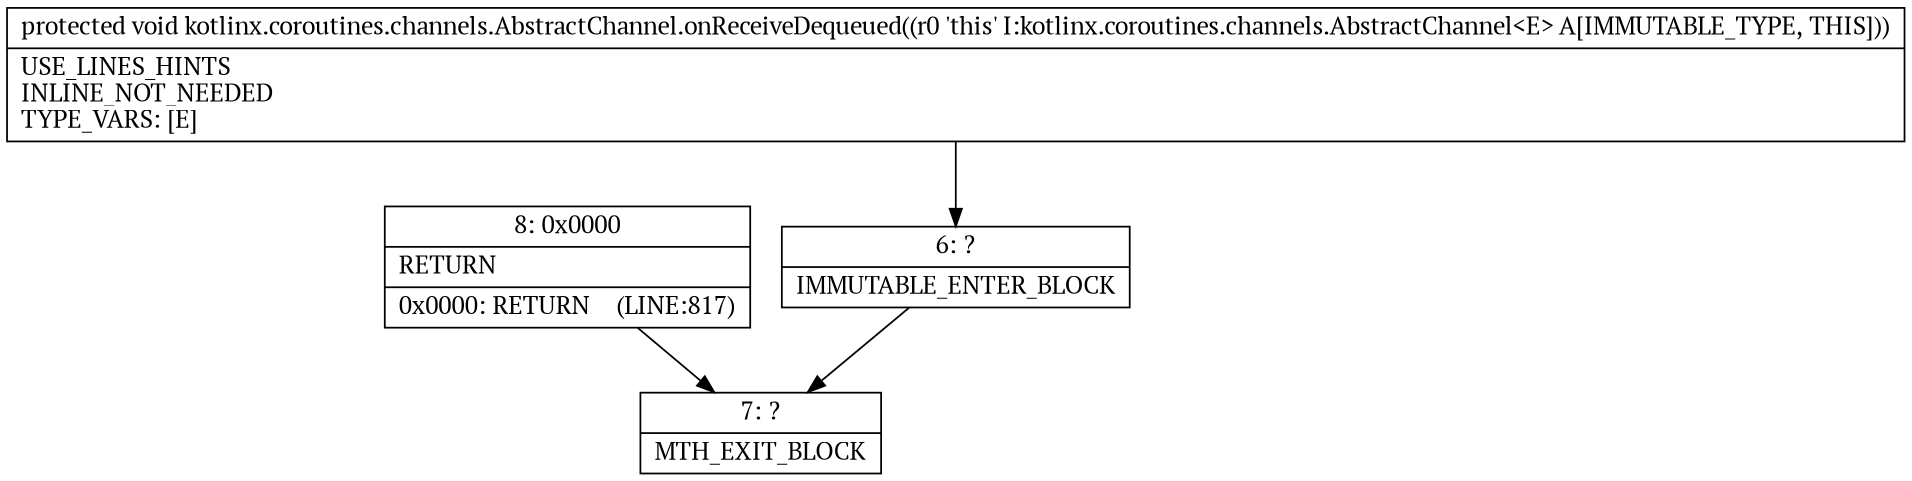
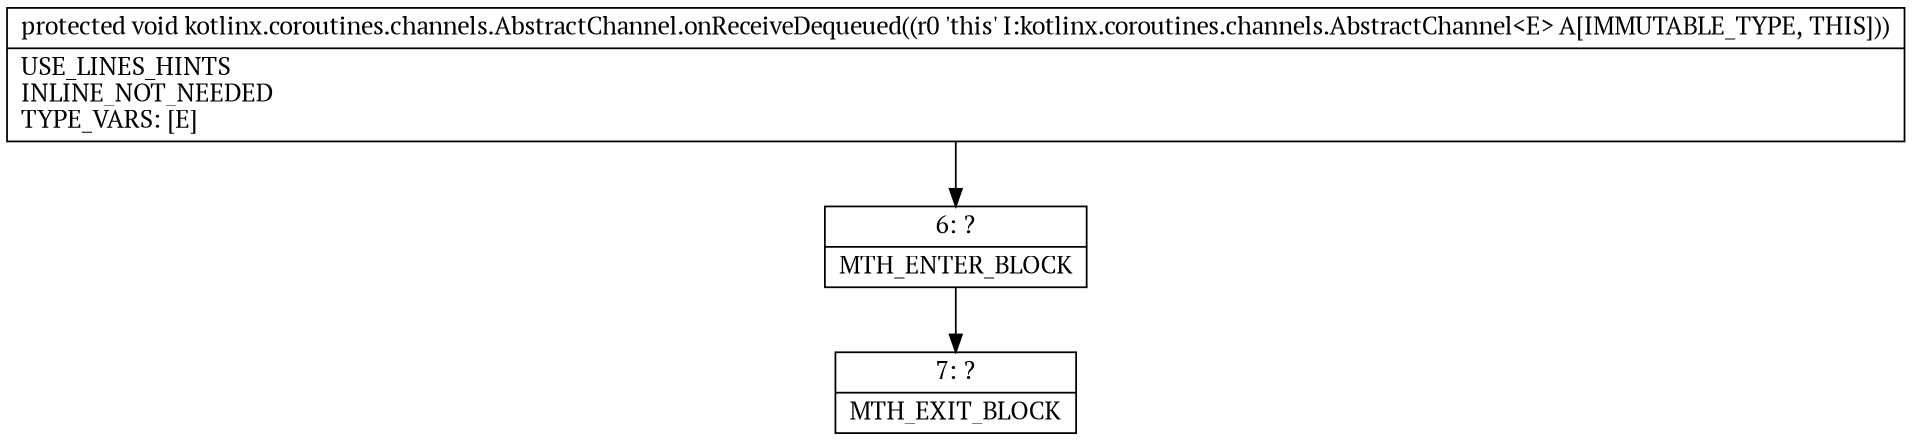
node "8: 0x0000": removed
node "6: ?": text "IMMUTABLE_ENTER_BLOCK" -> "MTH_ENTER_BLOCK"
